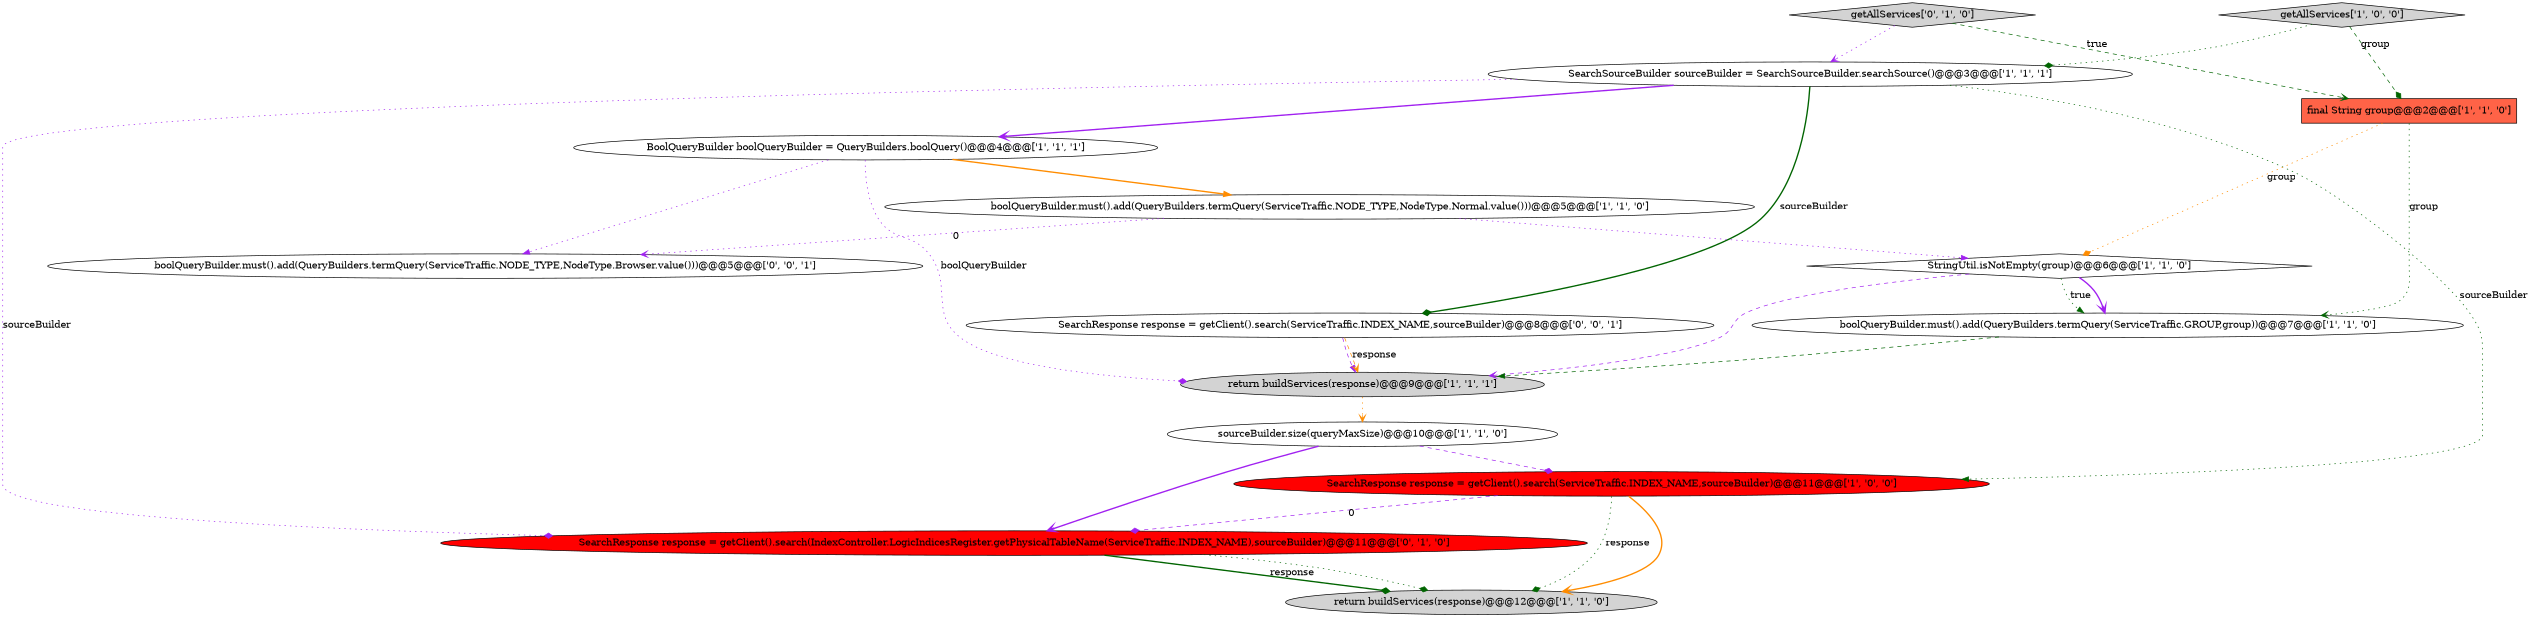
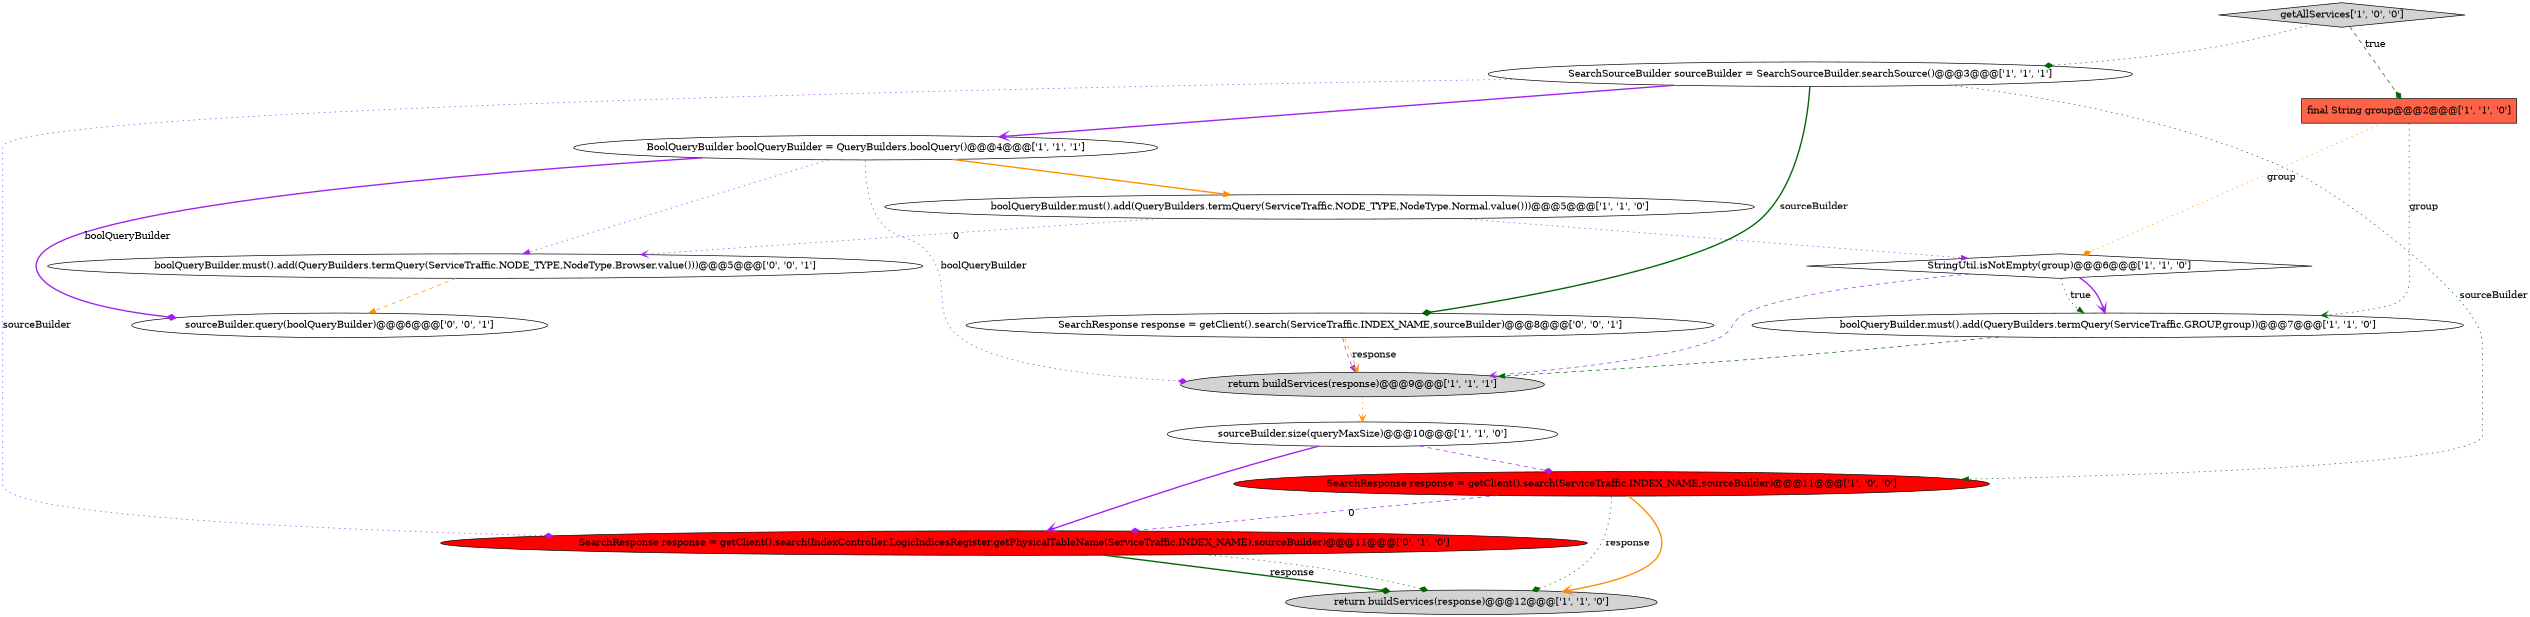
node "getAllServices['0', '1', '0']": removed
edge "getAllServices['1', '0', '0']" -> "final String group@@@2@@@['1', '1', '0']": label "group" -> "true"
node "sourceBuilder.query(boolQueryBuilder)@@@6@@@['0', '0', '1']": added
